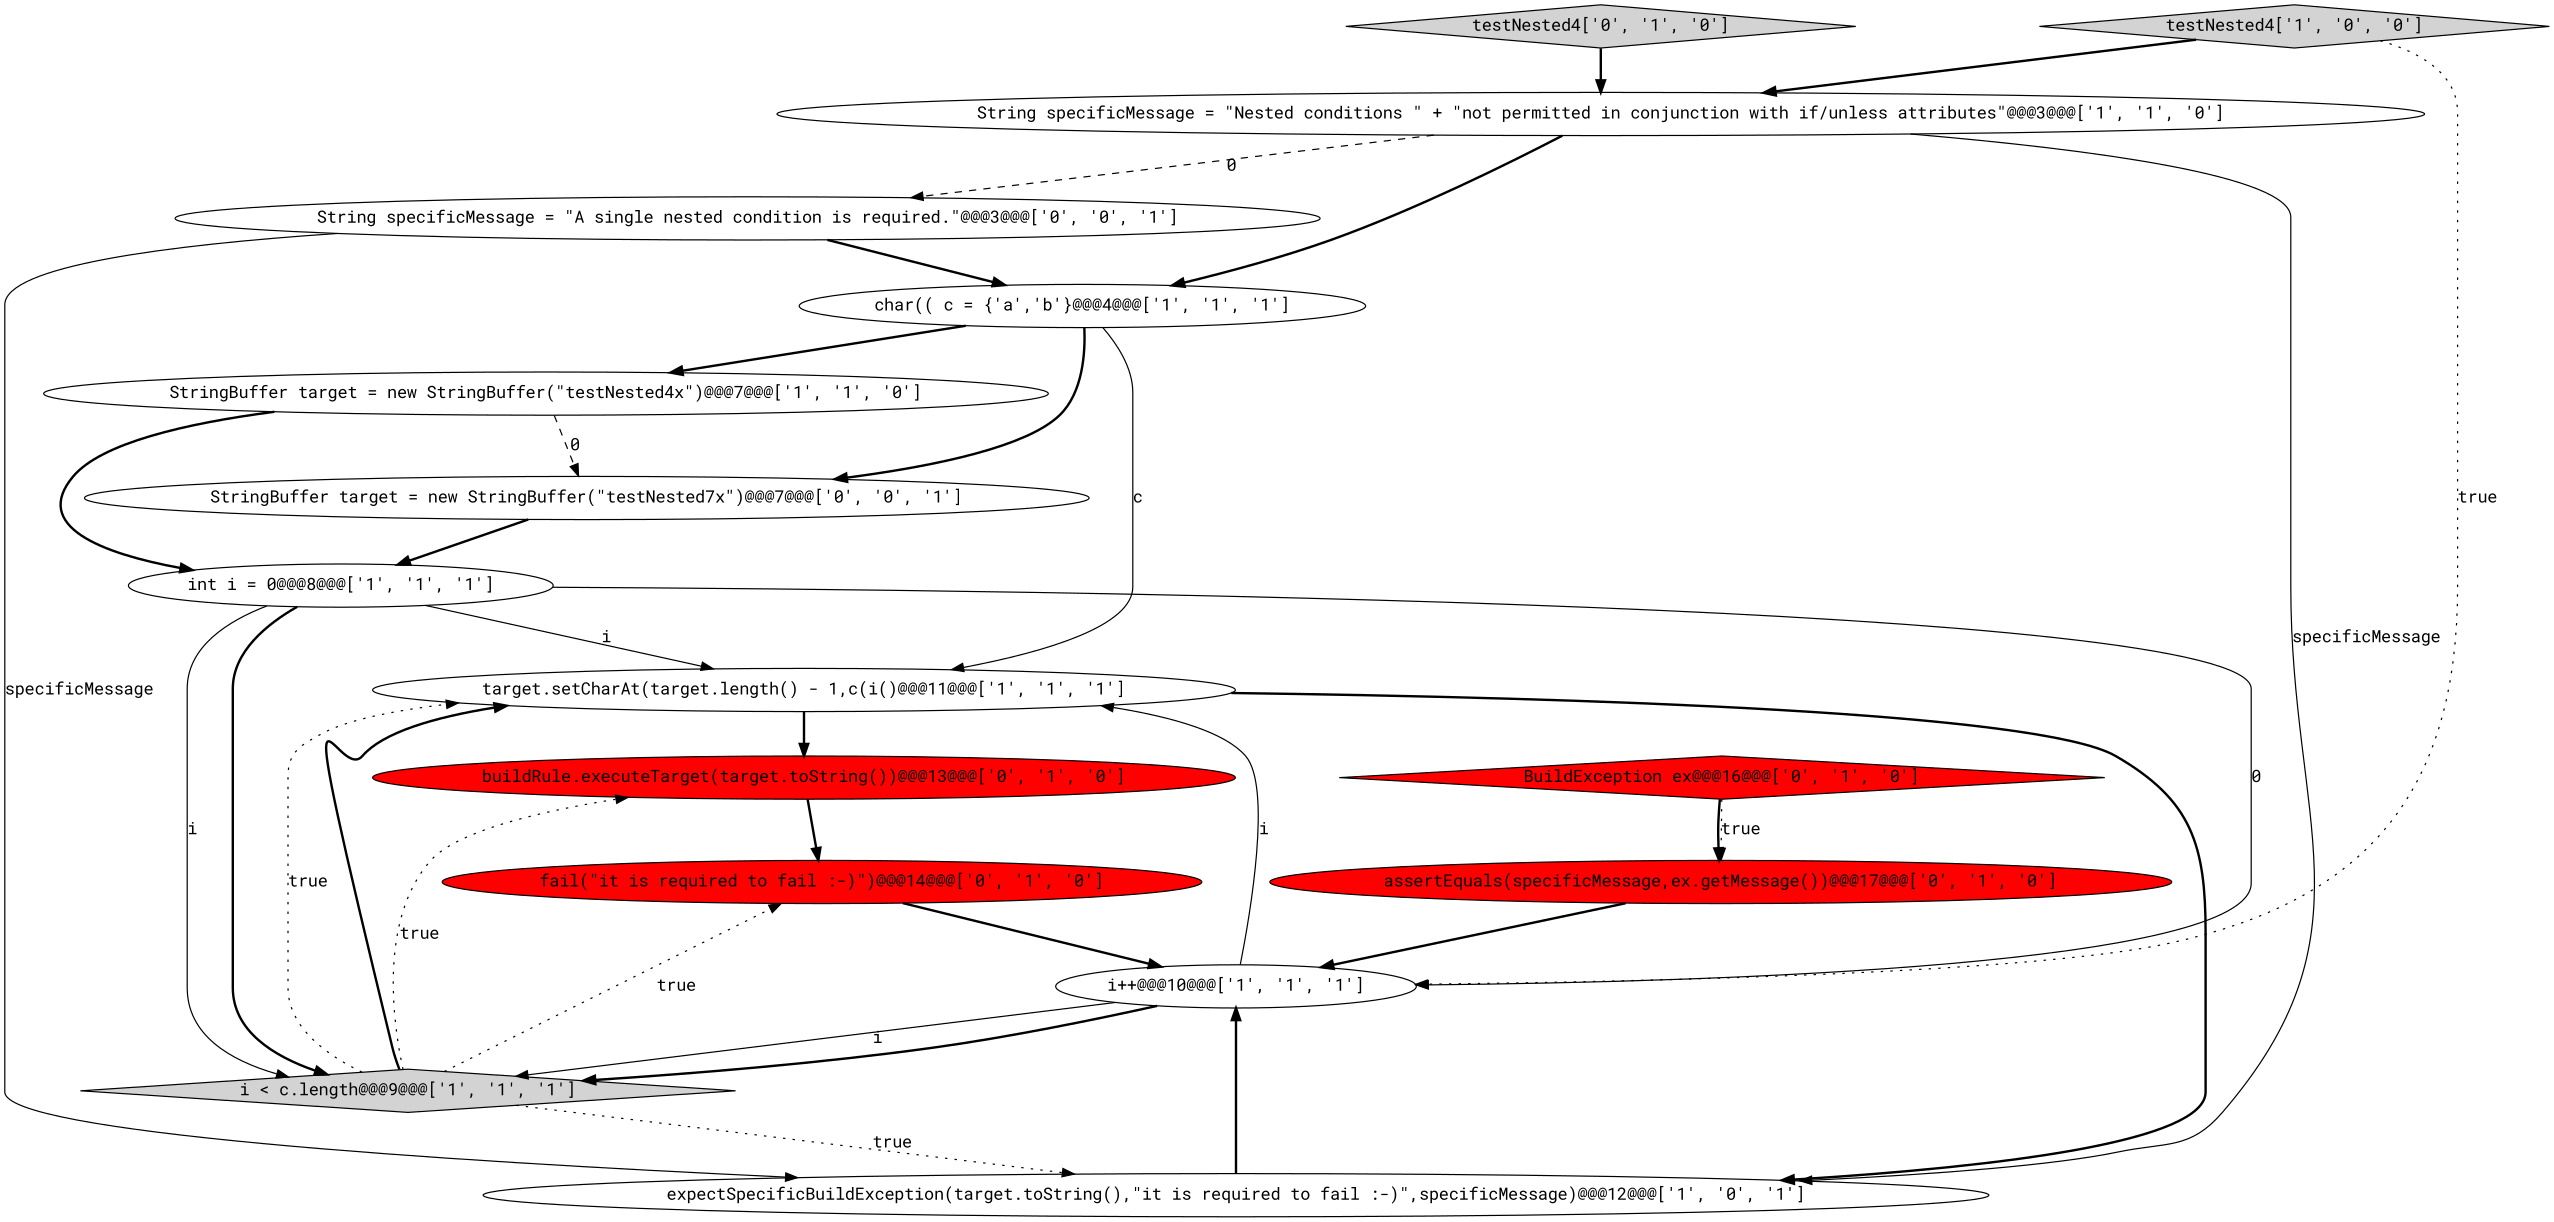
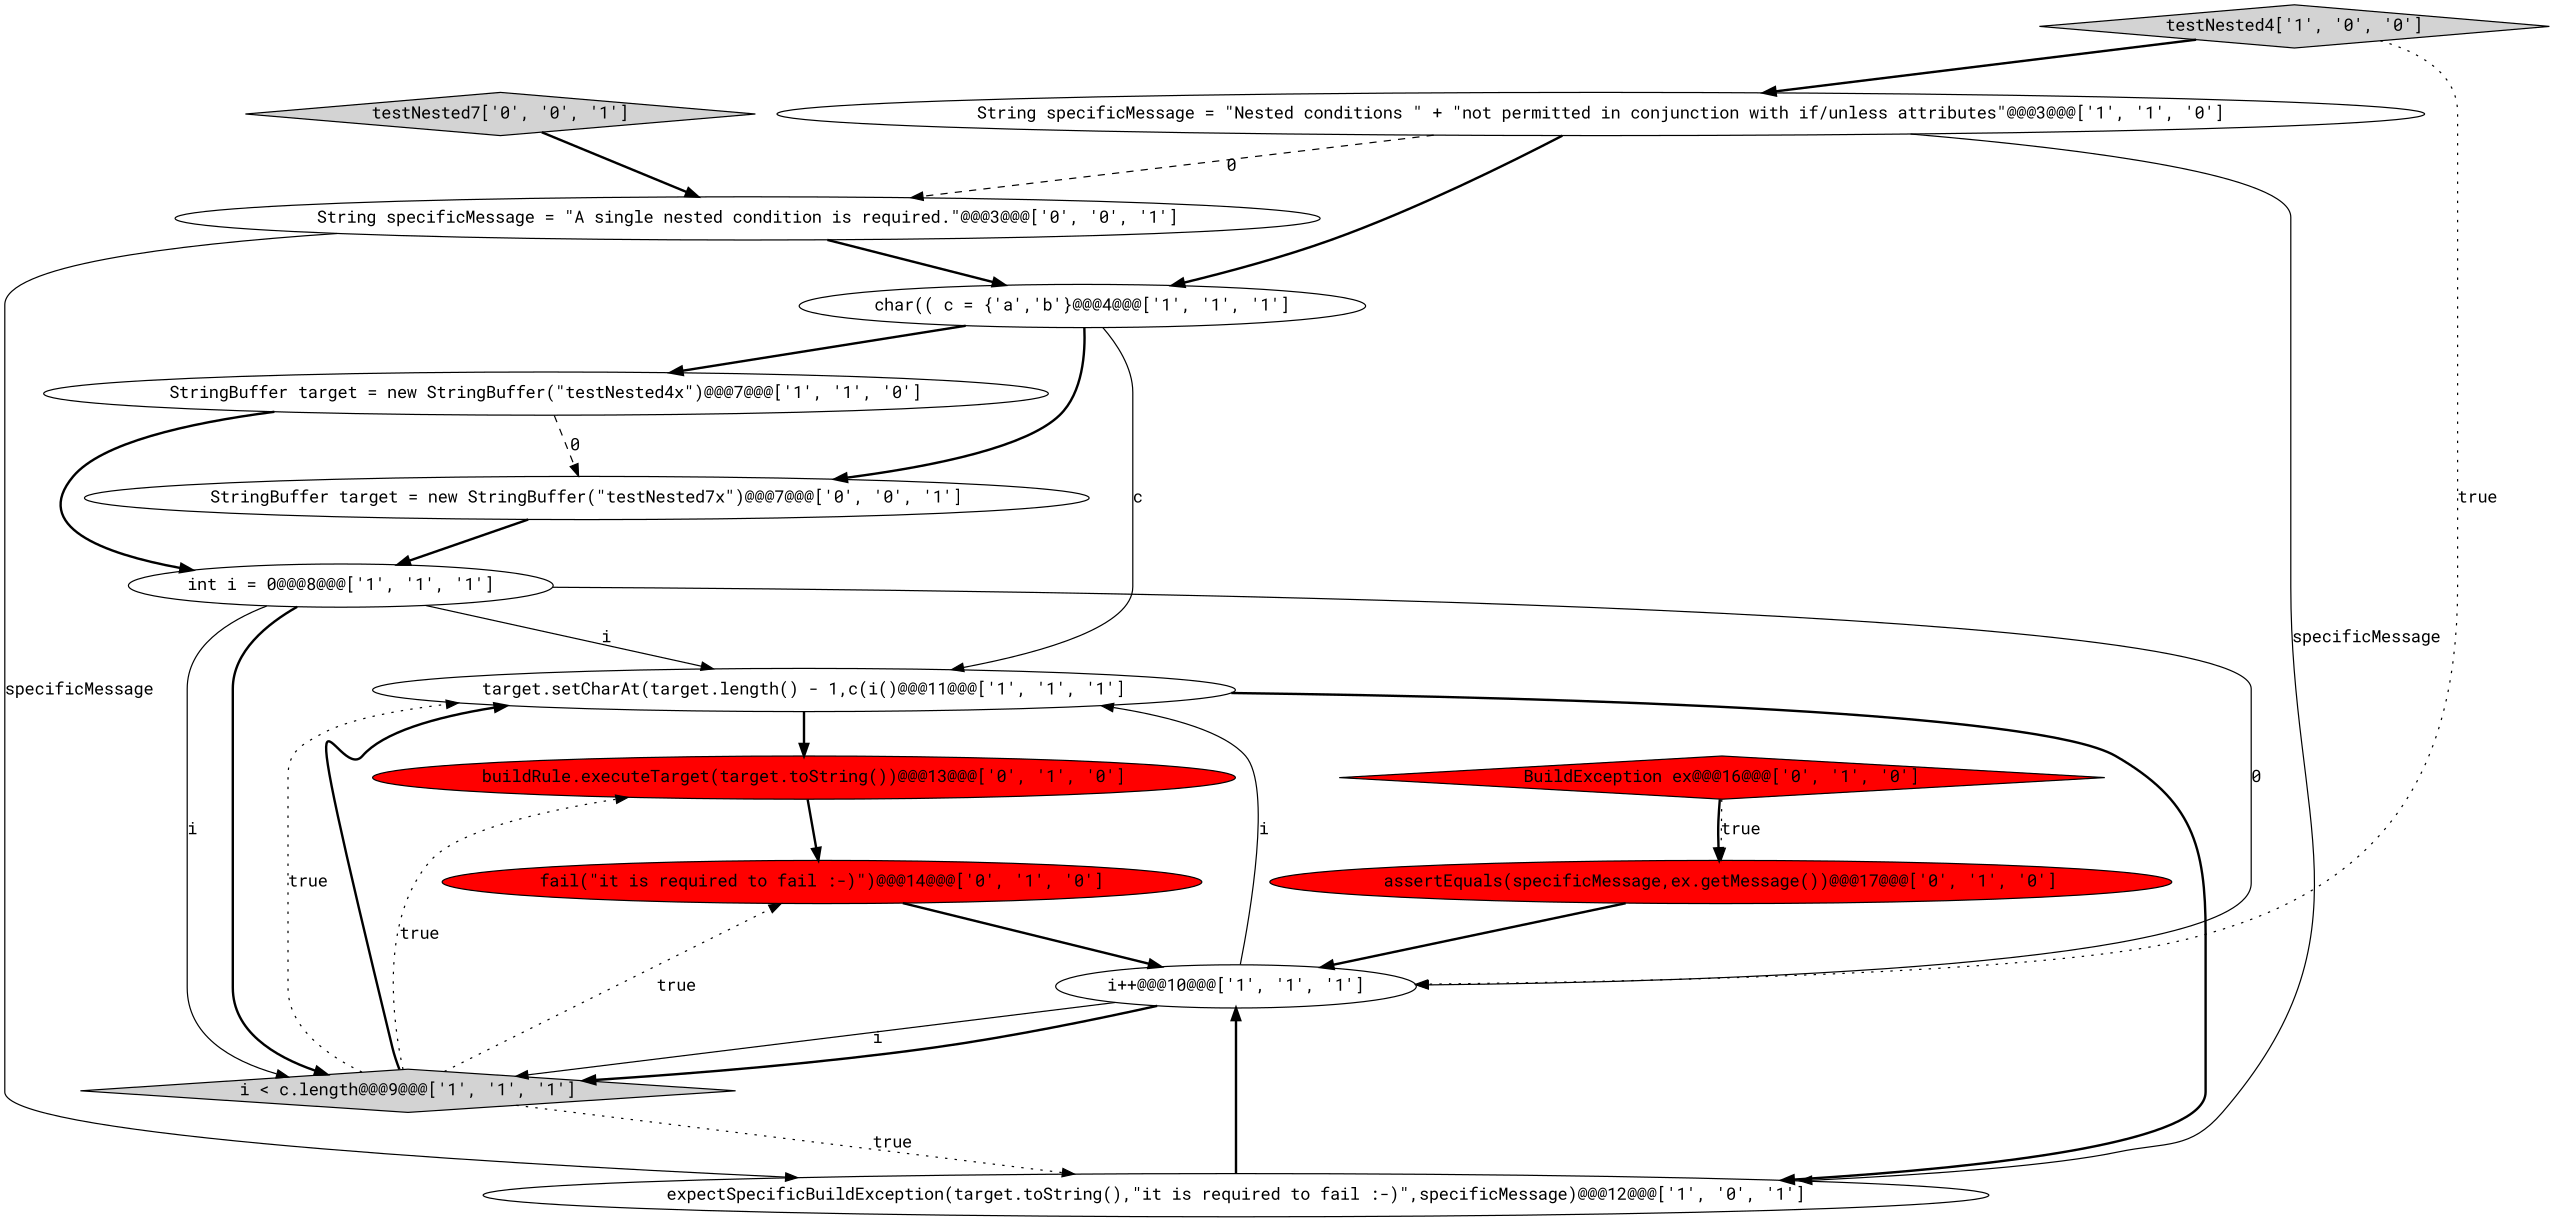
node "testNested4['0', '1', '0']": removed
node "testNested7['0', '0', '1']": added
